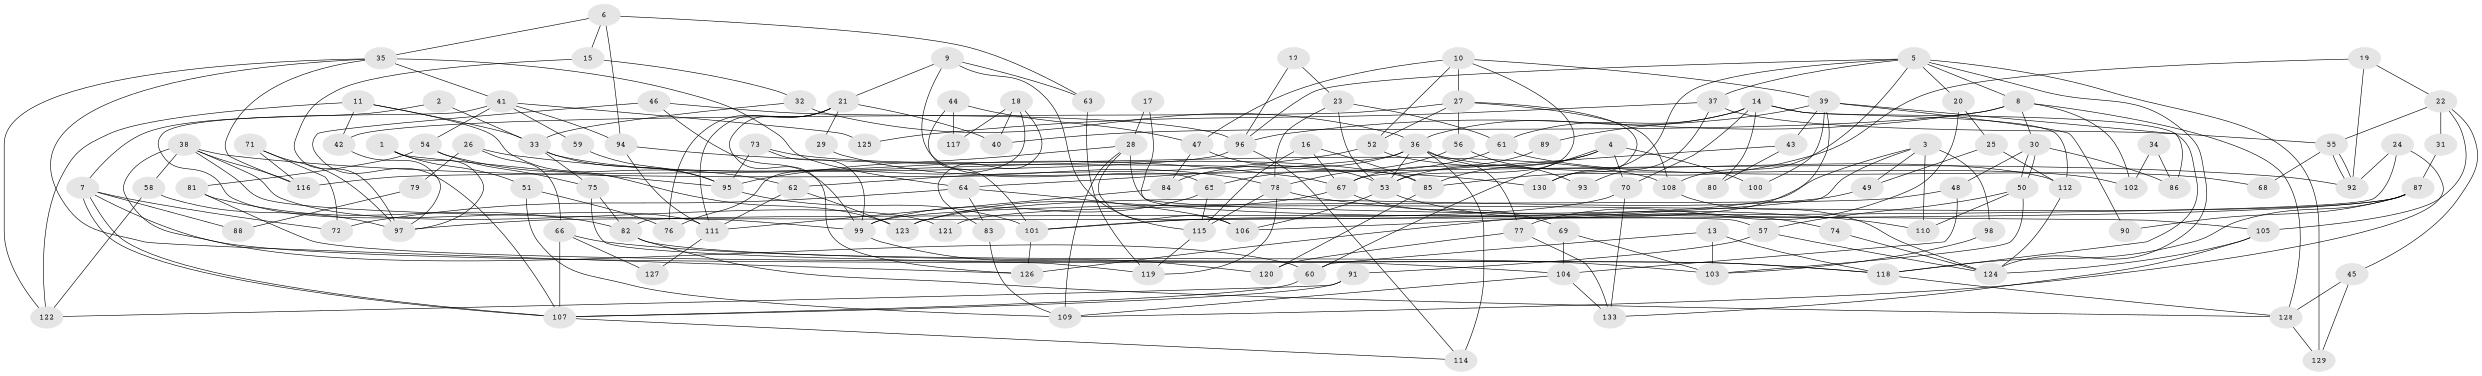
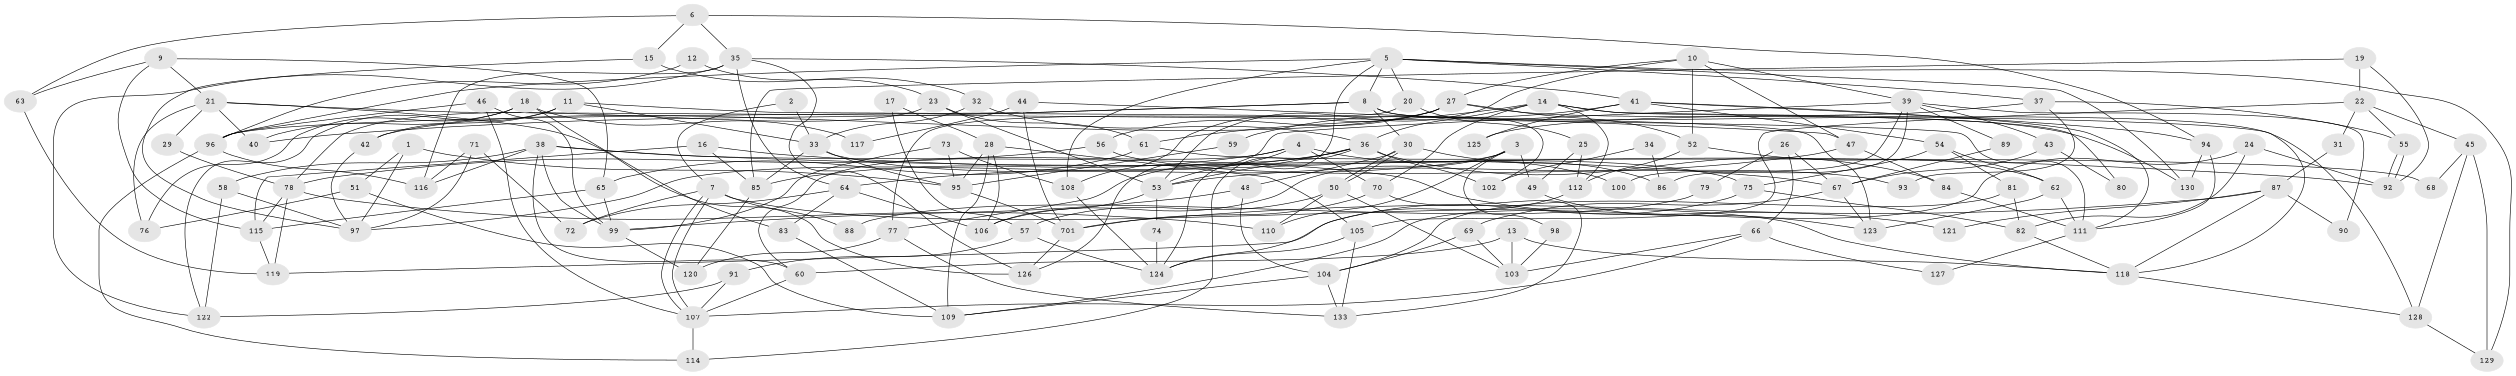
edge "55" -- "68": now "45" -- "68"
node "101": label "101" -> "701"
edge "82" -- "128": removed
